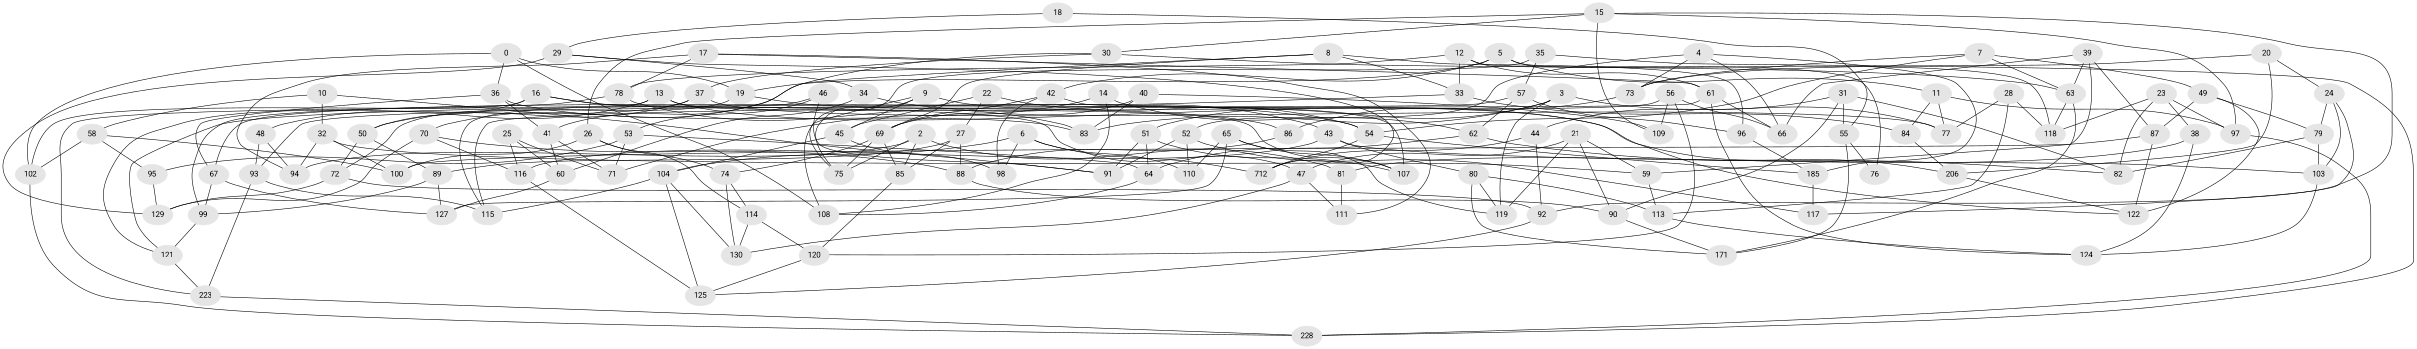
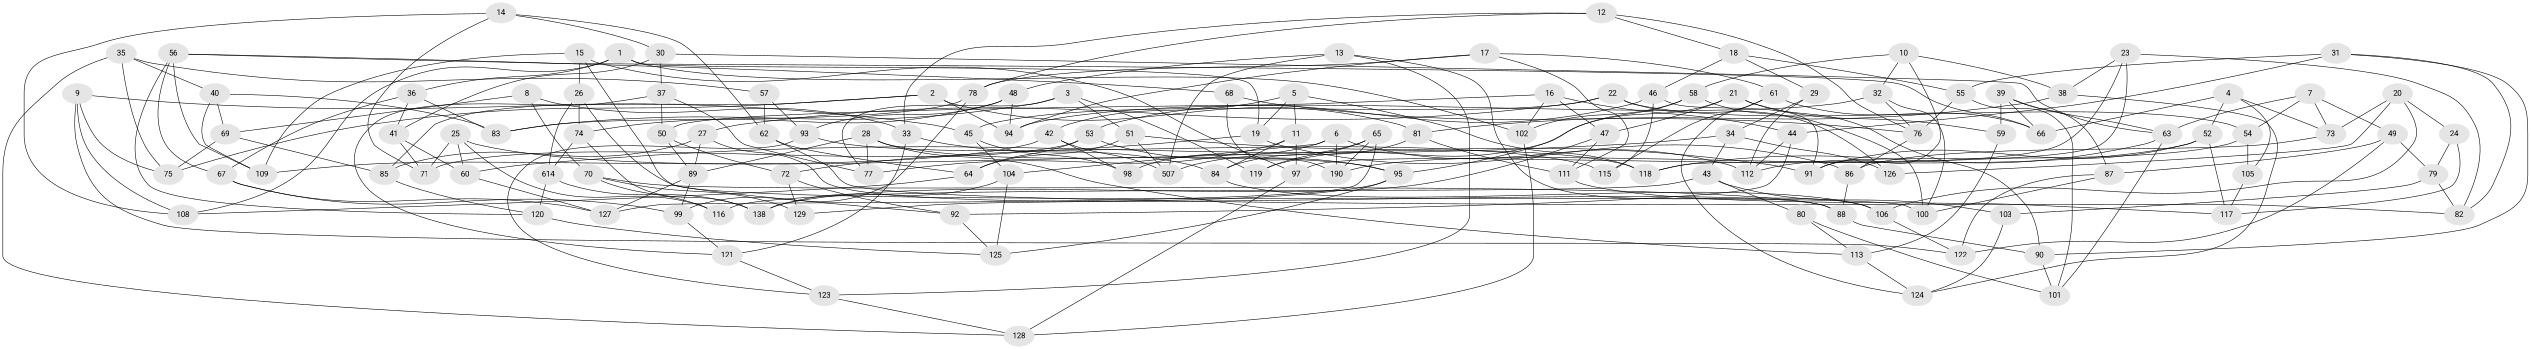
edge "15" -- "30": now "14" -- "30"
node "0": label "0" -> "1"
edge "10" -- "38": added
edge "12" -- "61": now "12" -- "18"
edge "35" -- "40": added
edge "18" -- "46": added
edge "29" -- "129": removed
node "68": added
edge "16" -- "54": now "16" -- "44"
edge "42" -- "69": now "42" -- "109"
node "96": removed
edge "24" -- "103": removed
edge "76" -- "86": added
edge "81" -- "84": added
edge "28" -- "89": added
edge "25" -- "95": added
edge "32" -- "59": now "32" -- "76"
edge "69" -- "74": now "48" -- "74"
node "110": label "110" -> "190"
node "712": label "712" -> "112"
node "107": label "107" -> "507"
node "185": label "185" -> "105"
node "126": added
node "206": label "206" -> "106"
edge "80" -- "119": removed
edge "104" -- "115": removed
edge "111" -- "117": added
node "114": label "114" -> "614"
edge "116" -- "125": now "95" -- "125"
node "130": label "130" -> "138"
node "171": label "171" -> "101"
node "223": label "223" -> "123"
node "228": label "228" -> "128"
